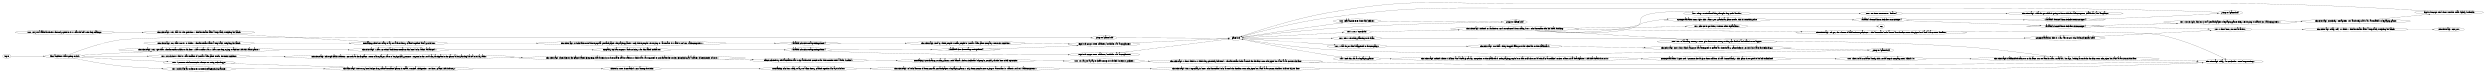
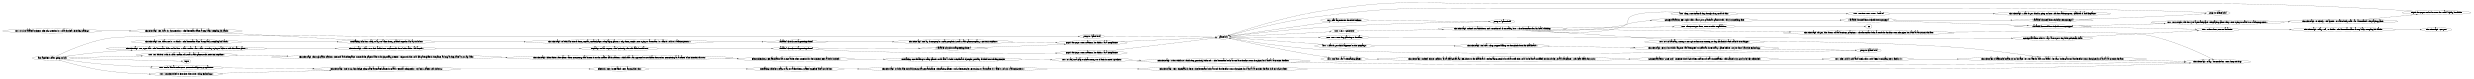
edge "input" -> "floor accident what's going on hub": reversed
